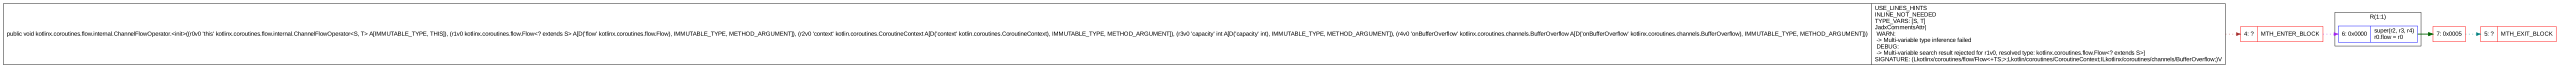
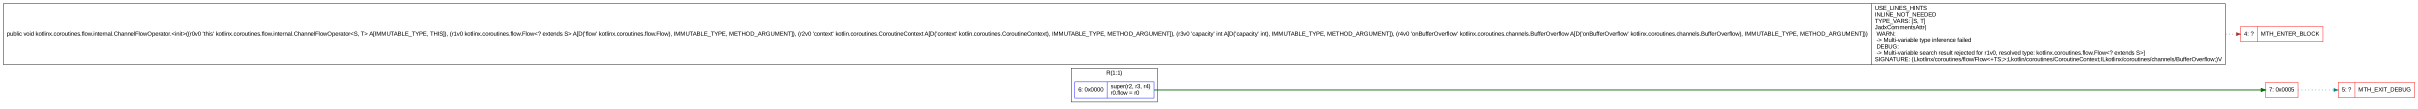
edge "4: ?" -> "6: 0x0000": removed
node "5: ?": text "MTH_EXIT_BLOCK" -> "MTH_EXIT_DEBUG"
